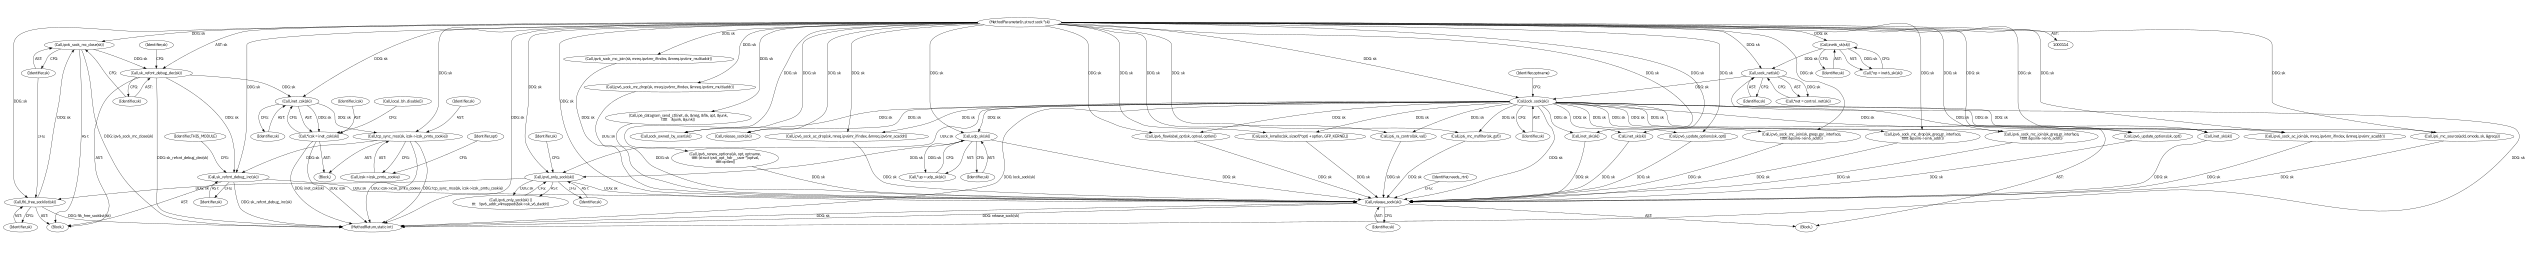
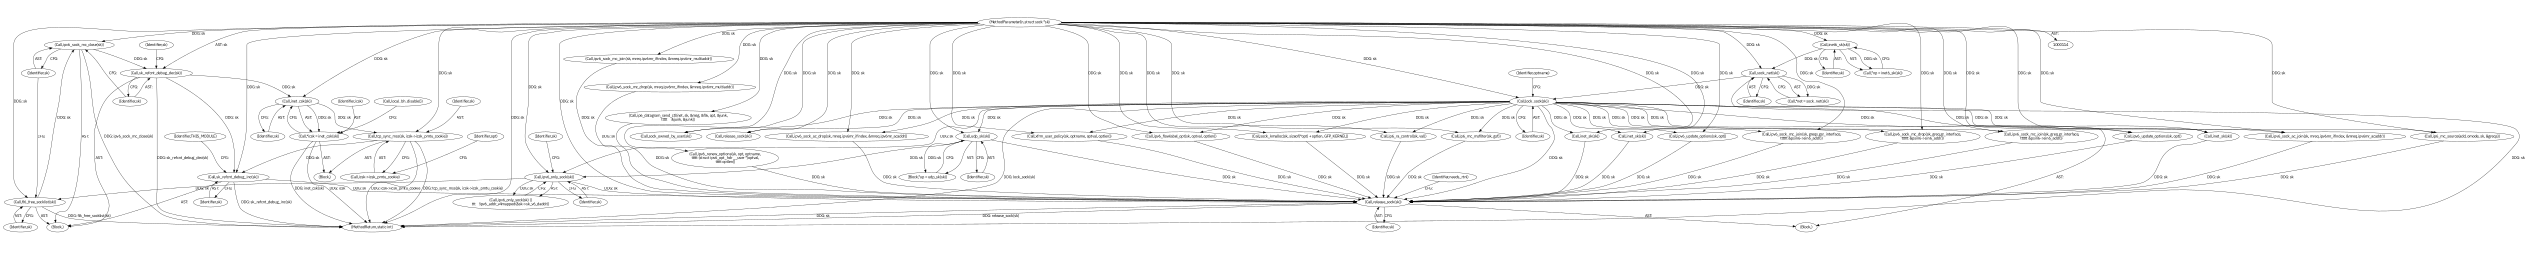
node "(Call,*net = control_net(sk))": label "(Call,*net = control_net(sk))" -> "(Call,*net = sock_net(sk))"
node "(Call,xfrm_user_policy(sk, optname, optval, optlen))": added
node "(Call,*up = udp_sk(sk))": label "(Call,*up = udp_sk(sk))" -> "(Block,*up = udp_sk(sk))"
